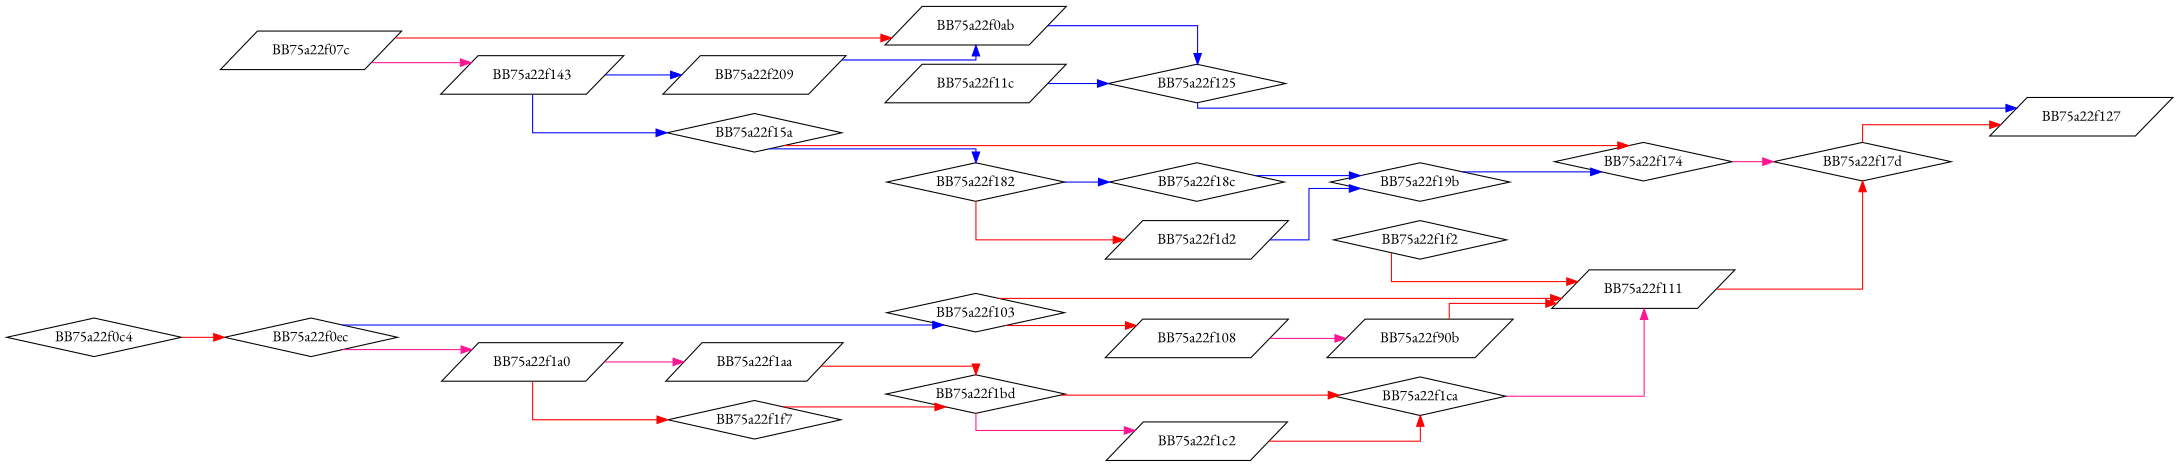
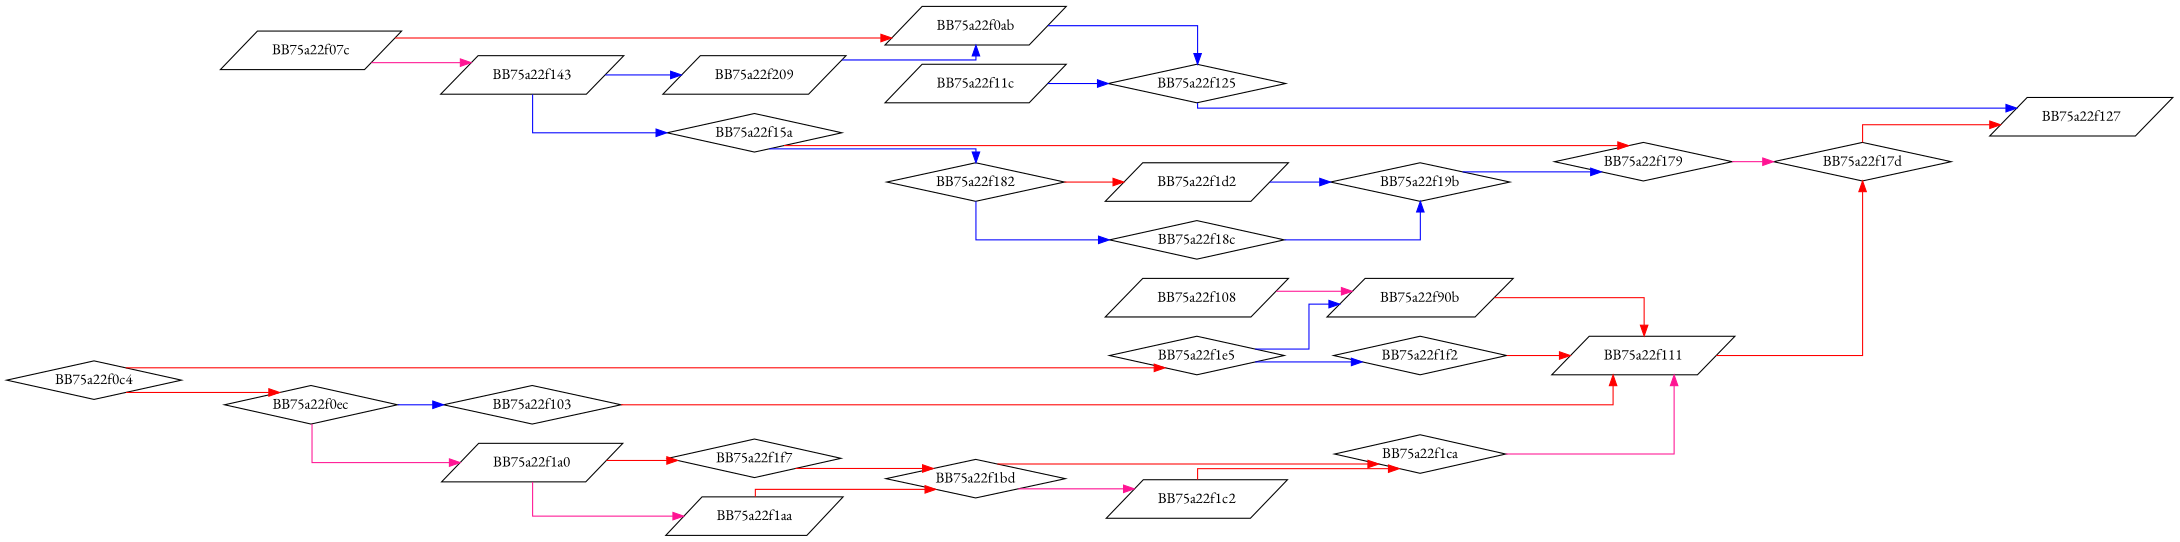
node "BB75a22f174": label "BB75a22f174" -> "BB75a22f179"
edge "BB75a22f103" -> "BB75a22f108": removed
node "BB75a22f1e5": added
